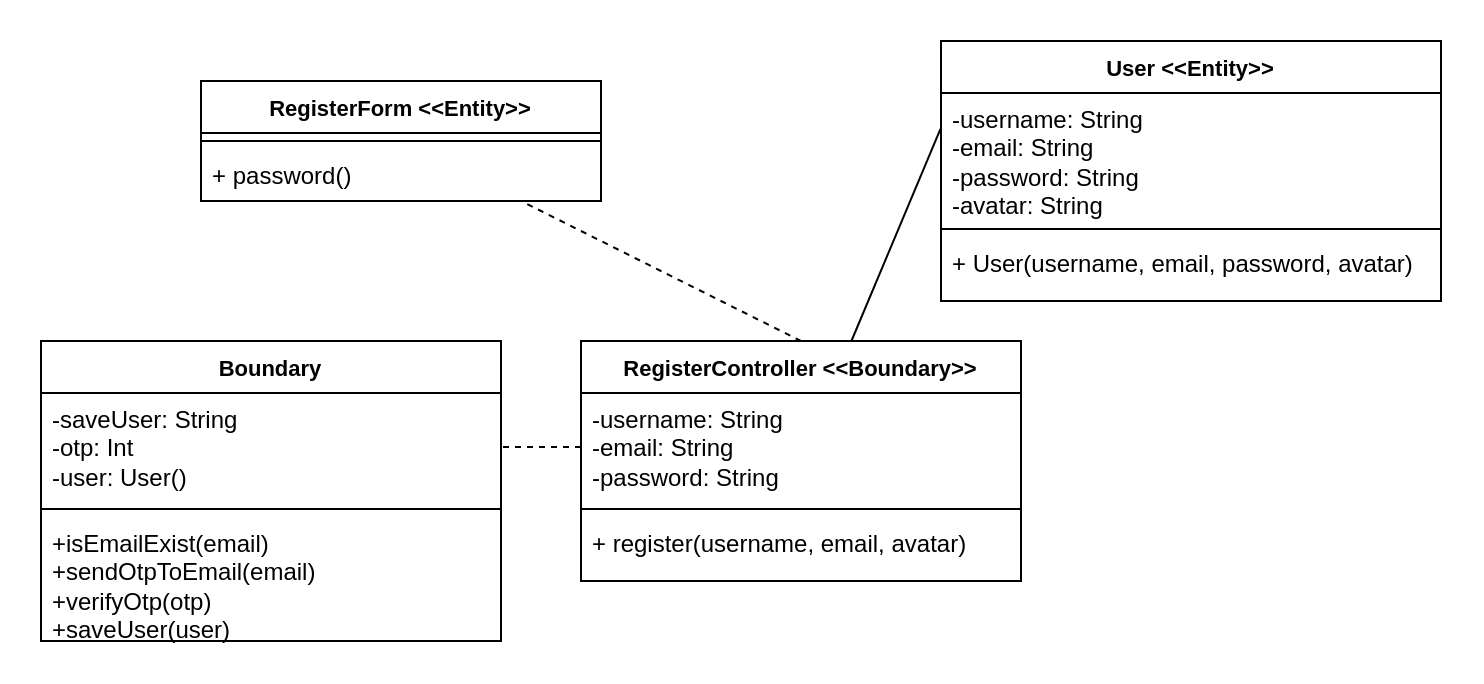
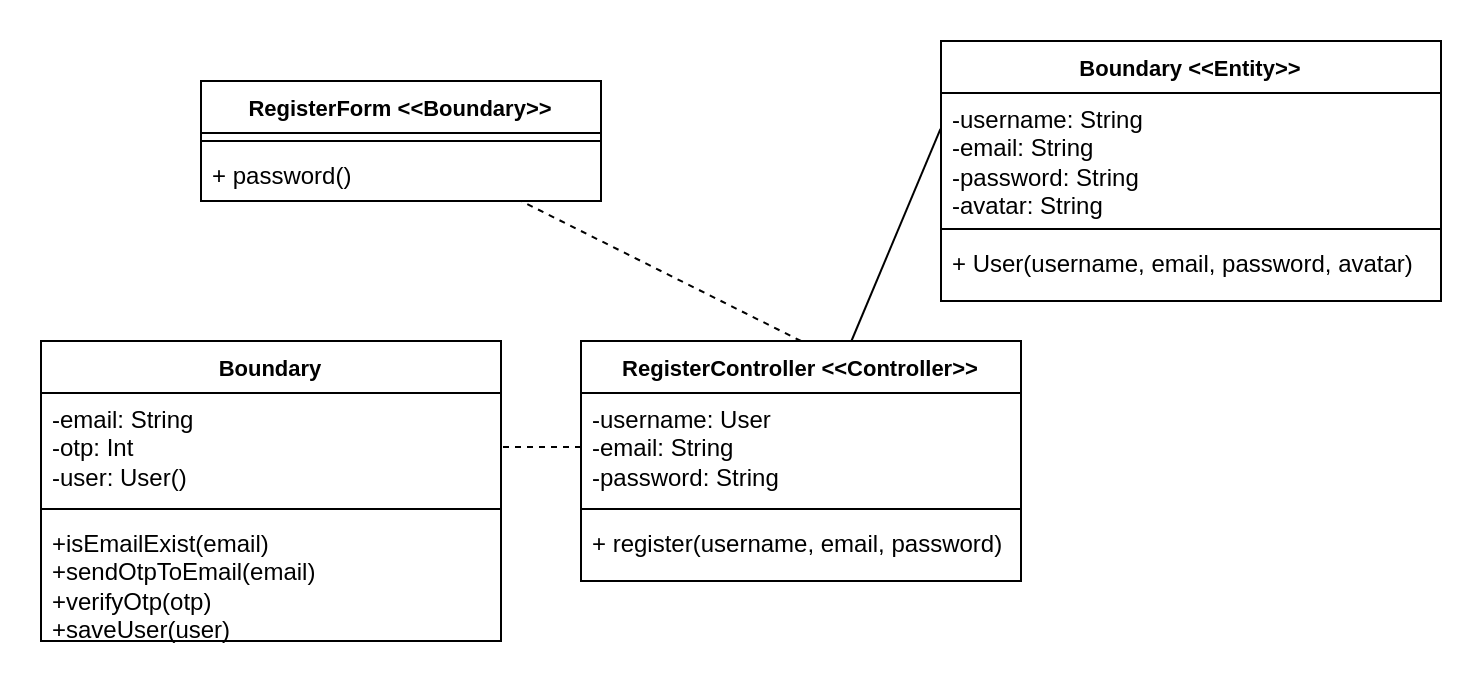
node "User <<Entity>>": label "User <<Entity>>" -> "Boundary <<Entity>>"
node "RegisterForm <<Entity>>": label "RegisterForm <<Entity>>" -> "RegisterForm <<Boundary>>"
node "RegisterController <<Boundary>>": label "RegisterController <<Boundary>>" -> "RegisterController <<Controller>>"
node "-saveUser: String -otp: Int -user: User()": label "-saveUser: String -otp: Int -user: User()" -> "-email: String -otp: Int -user: User()"
node "-username: String -email: String -password: String": label "-username: String -email: String -password: String" -> "-username: User -email: String -password: String"
node "+ register(username, email, avatar)": label "+ register(username, email, avatar)" -> "+ register(username, email, password)"
